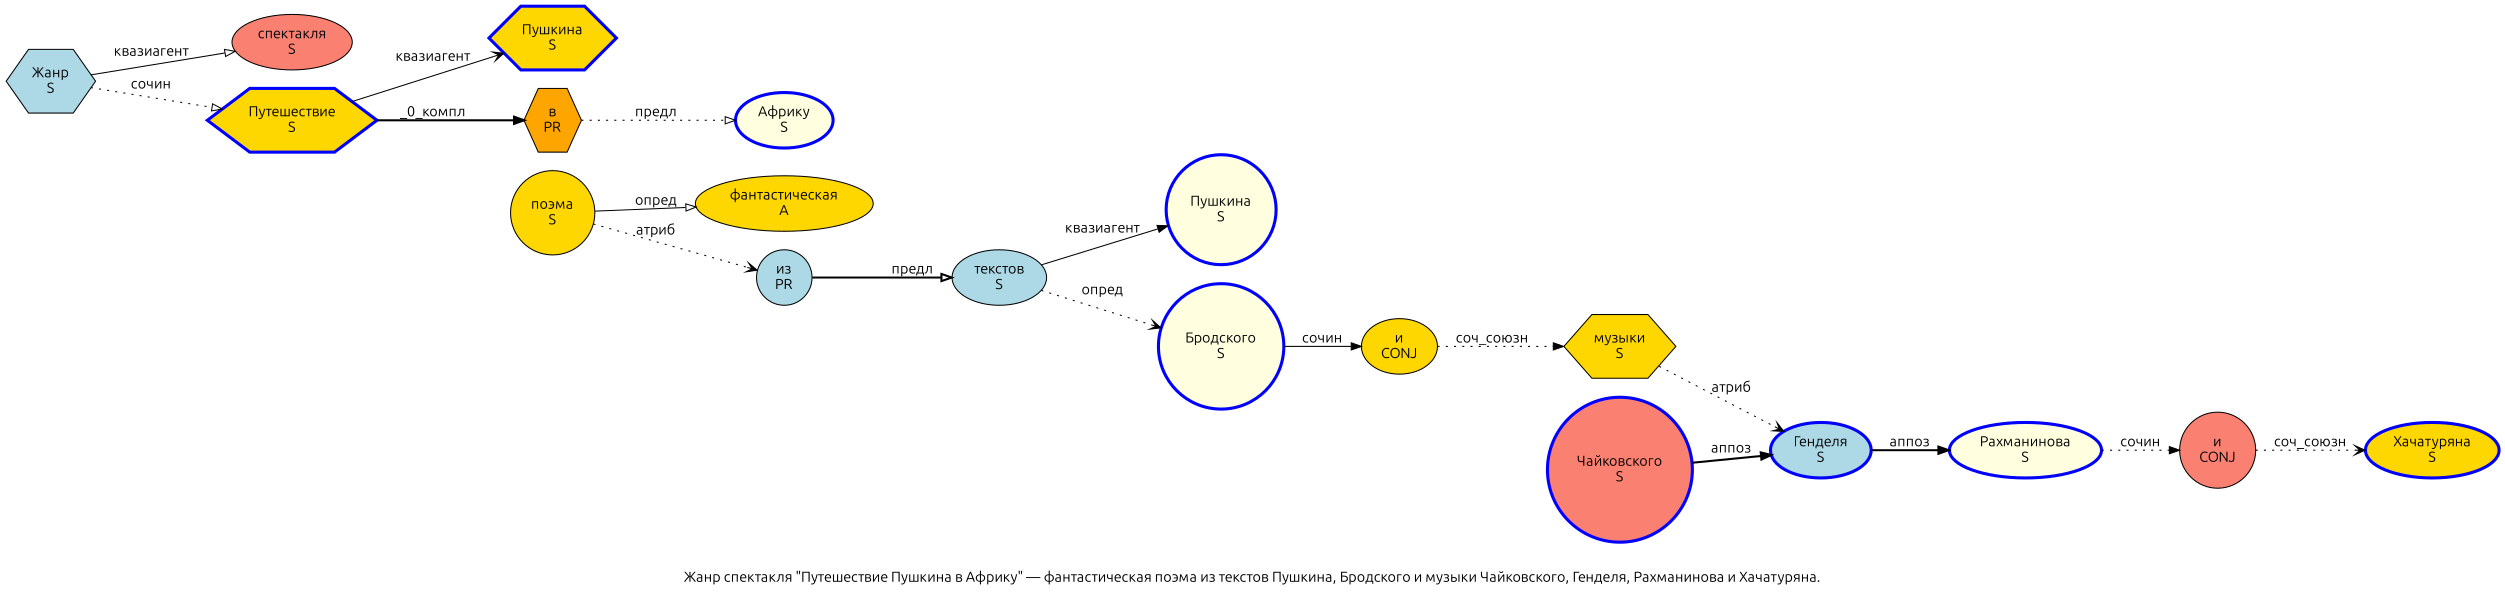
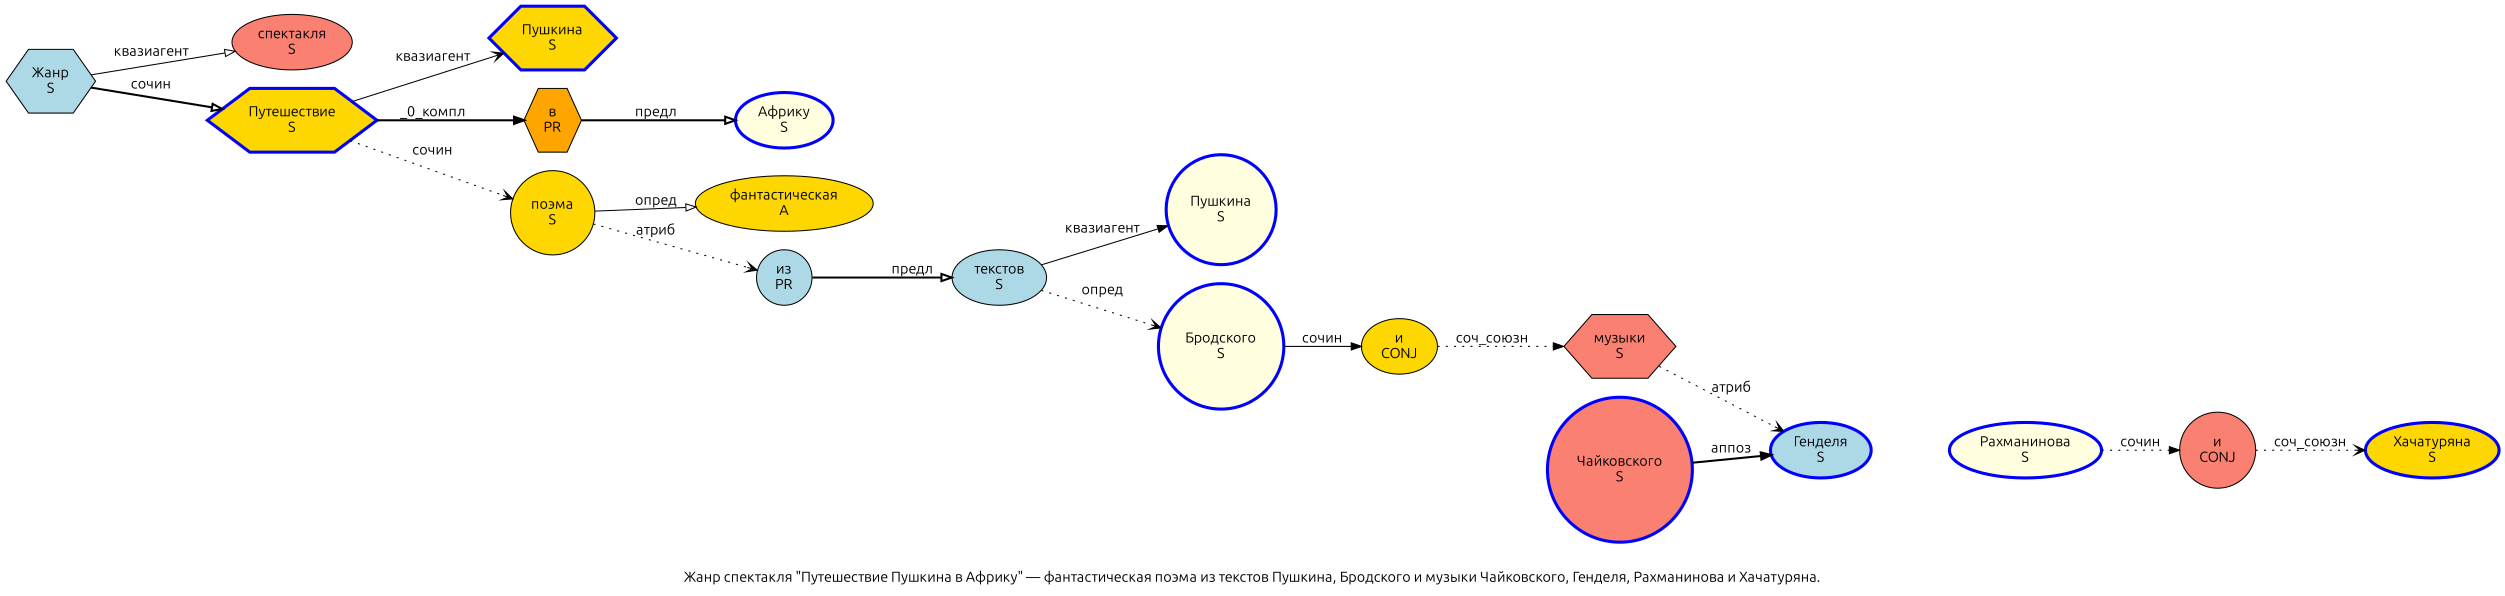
edge "Жанр S" -> "Путешествие S": style dotted -> bold
edge "в PR" -> "Африку S": style dotted -> bold
edge "Путешествие S" -> "поэма S": added, label "сочин"
node "музыки S": fillcolor gold -> salmon
edge "Генделя S" -> "Рахманинова S": removed, label "аппоз"
